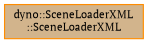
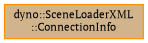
node "dyno::SceneLoaderXML ::SceneLoaderXML": label "dyno::SceneLoaderXML ::SceneLoaderXML" -> "dyno::SceneLoaderXML ::ConnectionInfo"
